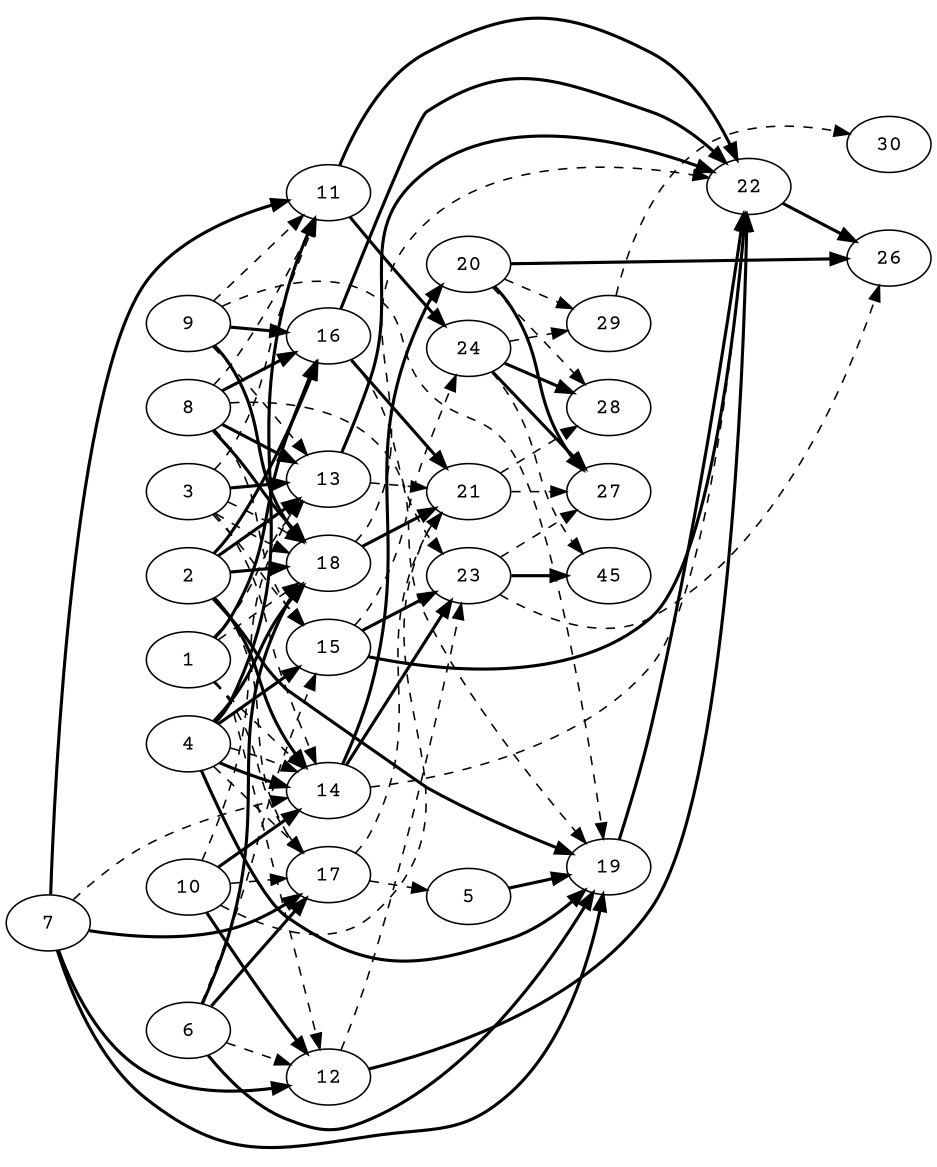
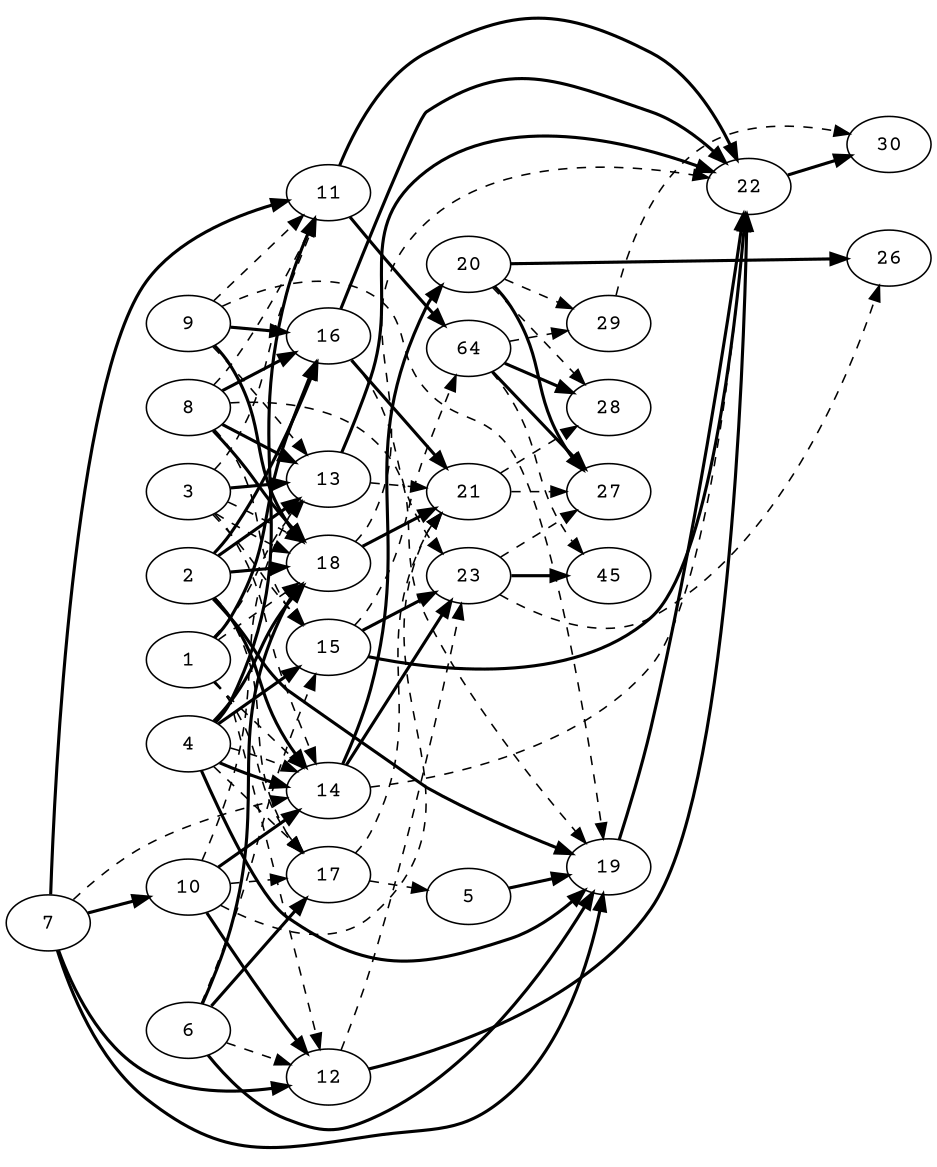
edge "22" -> "26": now "22" -> "30"
node "24": label "24" -> "64"
edge "7" -> "17": now "7" -> "10"
